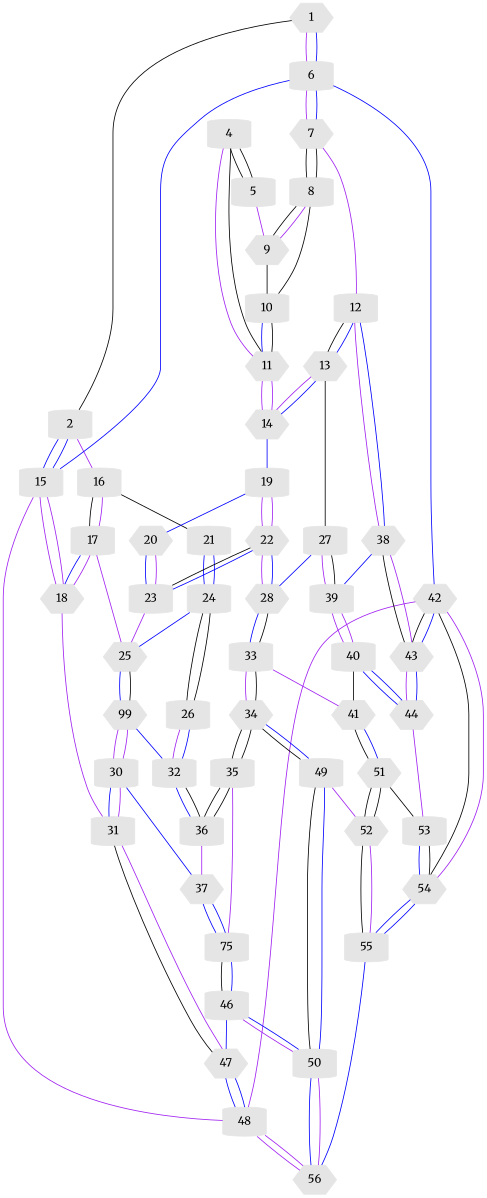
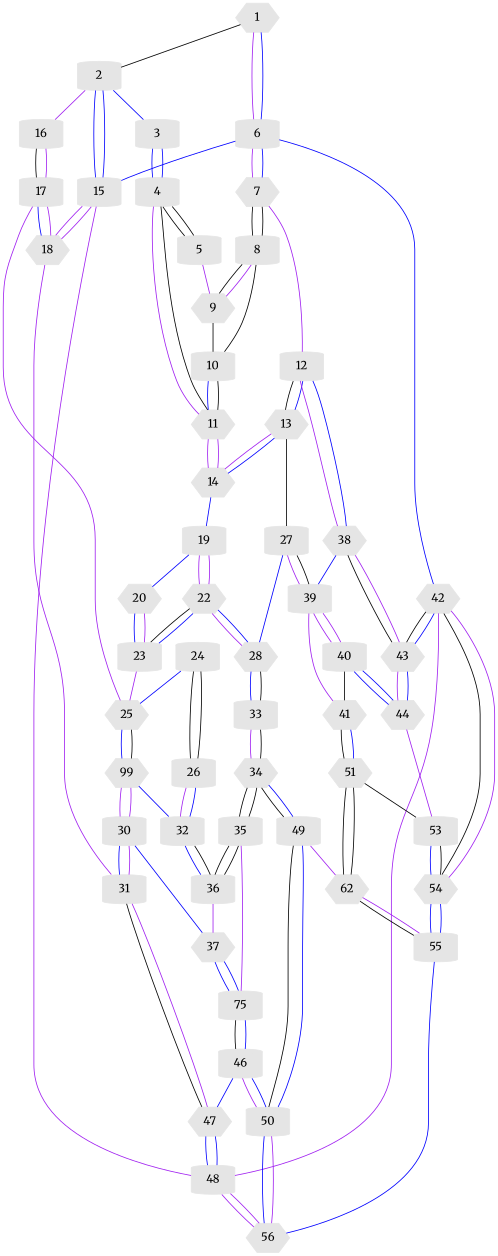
node "3": added
node "21": removed
edge "33" -- "41": now "39" -- "41"
node "52": label "52" -> "62"
